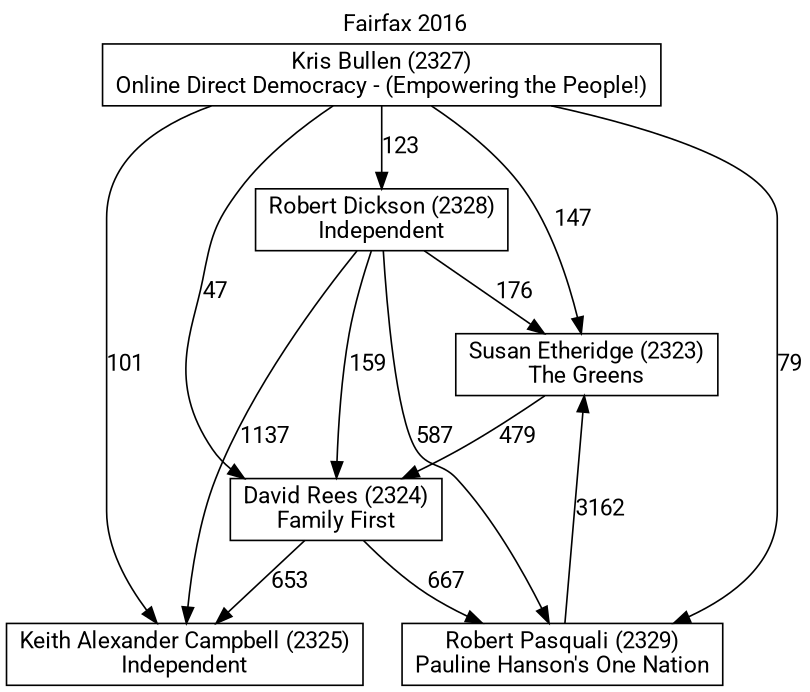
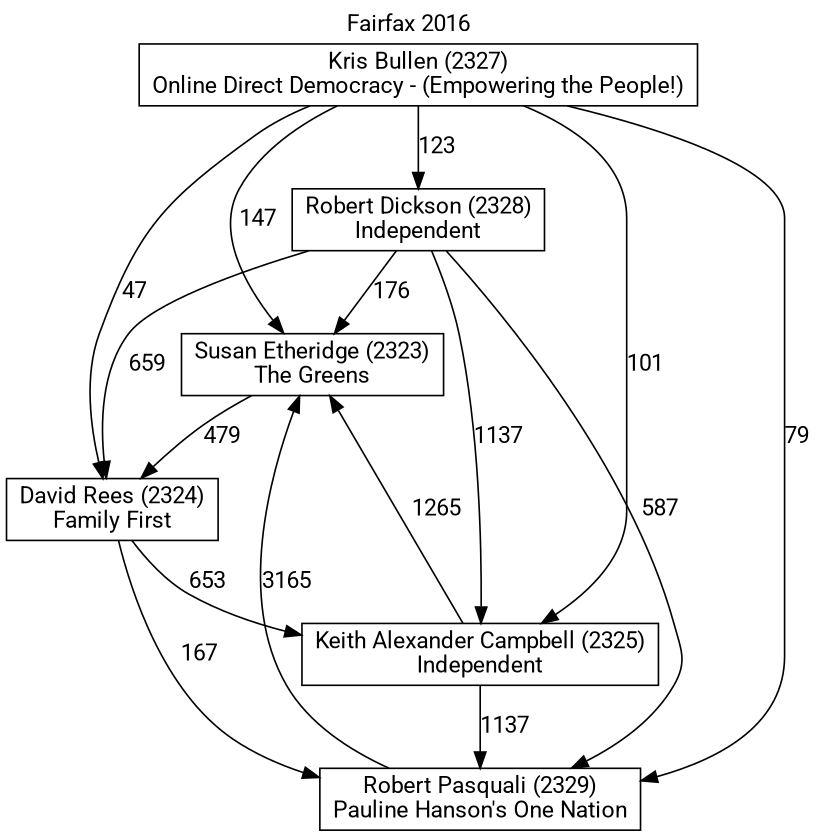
edge "Robert Dickson (2328) Independent" -> "David Rees (2324) Family First": label "159" -> "659"
edge "Robert Pasquali (2329) Pauline Hanson's One Nation" -> "Susan Etheridge (2323) The Greens": label "3162" -> "3165"
edge "Keith Alexander Campbell (2325) Independent" -> "Susan Etheridge (2323) The Greens": added, label "1265"
edge "David Rees (2324) Family First" -> "Robert Pasquali (2329) Pauline Hanson's One Nation": label "667" -> "167"
edge "Keith Alexander Campbell (2325) Independent" -> "Robert Pasquali (2329) Pauline Hanson's One Nation": added, label "1137"
